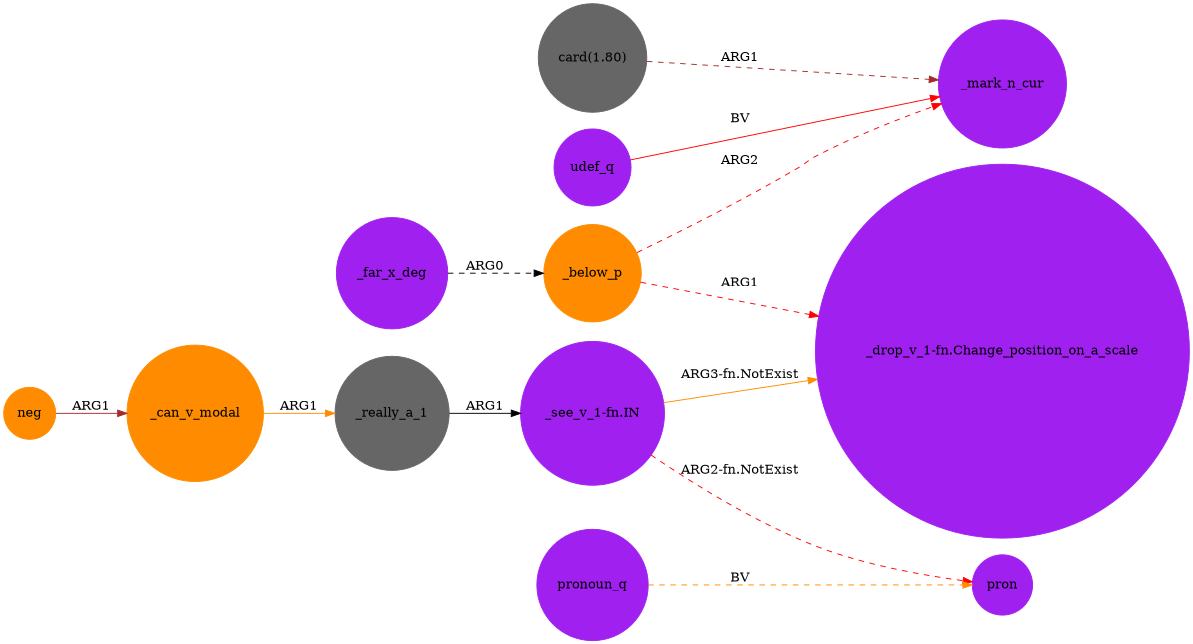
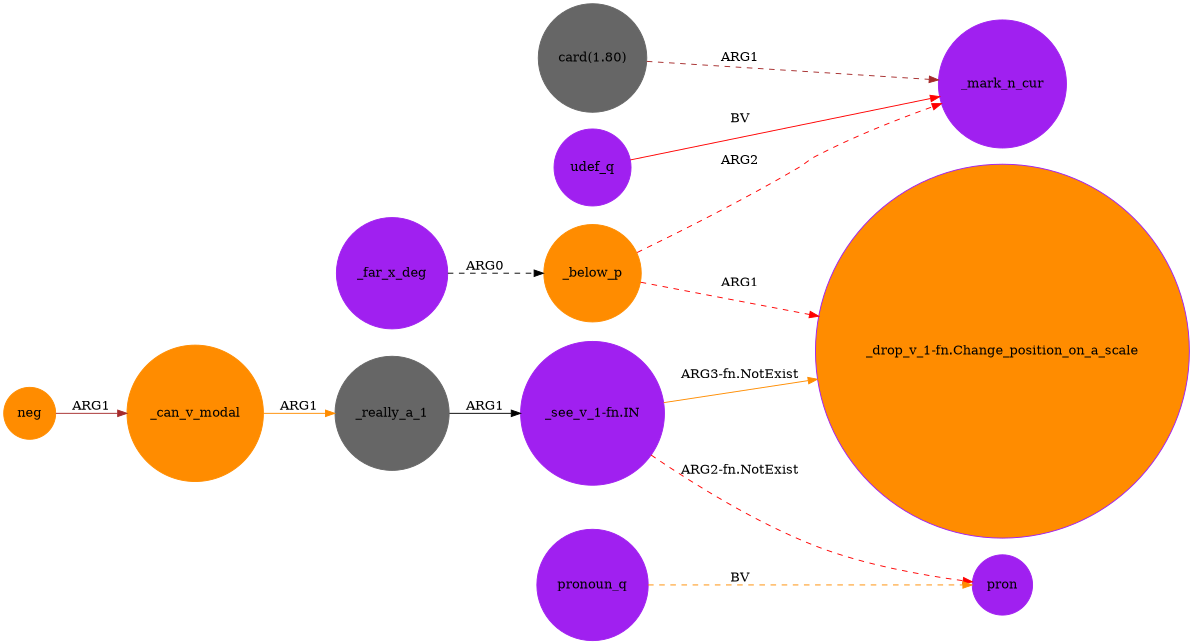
node "_drop_v_1-fn.Change_position_on_a_scale": fillcolor purple -> darkorange
